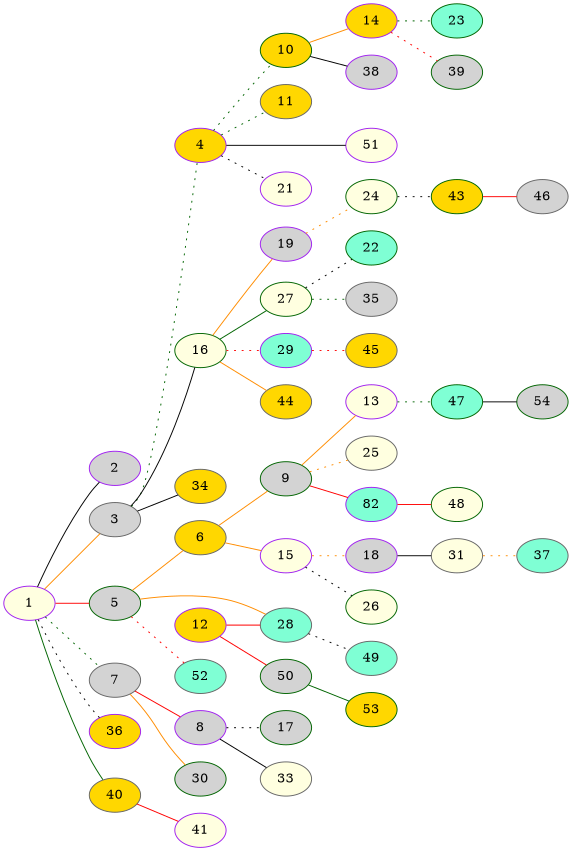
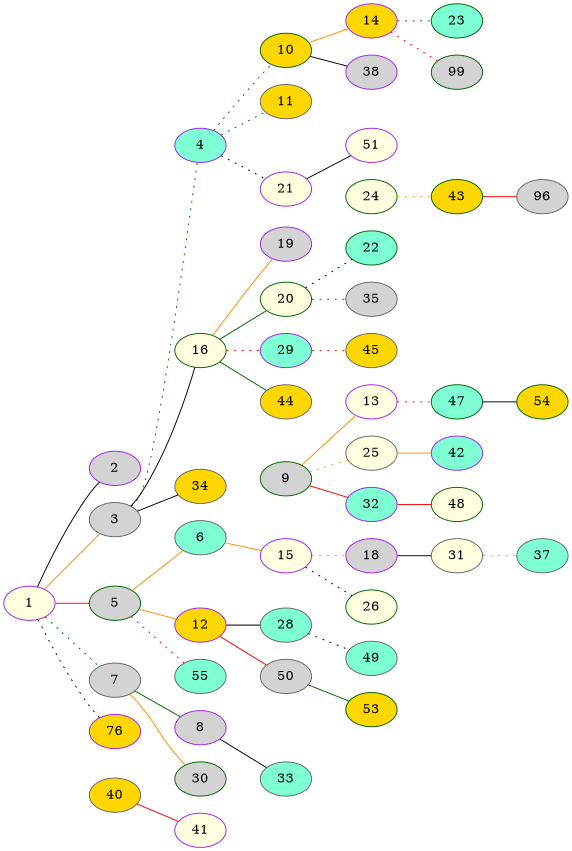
node "39": label "39" -> "99"
node "4": fillcolor gold -> aquamarine
edge "4" -- "51": now "21" -- "51"
edge "24" -- "43": color black -> darkorange
node "46": label "46" -> "96"
edge "24" -- "19": removed
node "27": label "27" -> "20"
edge "16" -- "44": color darkorange -> darkgreen
edge "13" -- "47": color darkgreen -> red
node "54": fillcolor lightgrey -> gold
node "42": added
node "82": label "82" -> "32"
edge "9" -- "6": removed
node "6": fillcolor gold -> aquamarine
edge "5" -- "28": now "5" -- "12"
edge "12" -- "28": color red -> black
node "52": label "52" -> "55"
node "50": color darkgreen -> gray40
edge "1" -- "40": removed
edge "7" -- "8": color red -> darkgreen
node "17": removed
node "36": label "36" -> "76"
node "33": fillcolor lightyellow -> aquamarine
